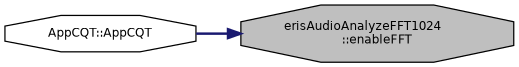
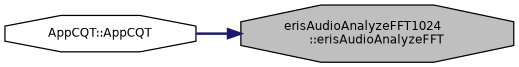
node "erisAudioAnalyzeFFT1024 ::enableFFT": label "erisAudioAnalyzeFFT1024 ::enableFFT" -> "erisAudioAnalyzeFFT1024 ::erisAudioAnalyzeFFT"
